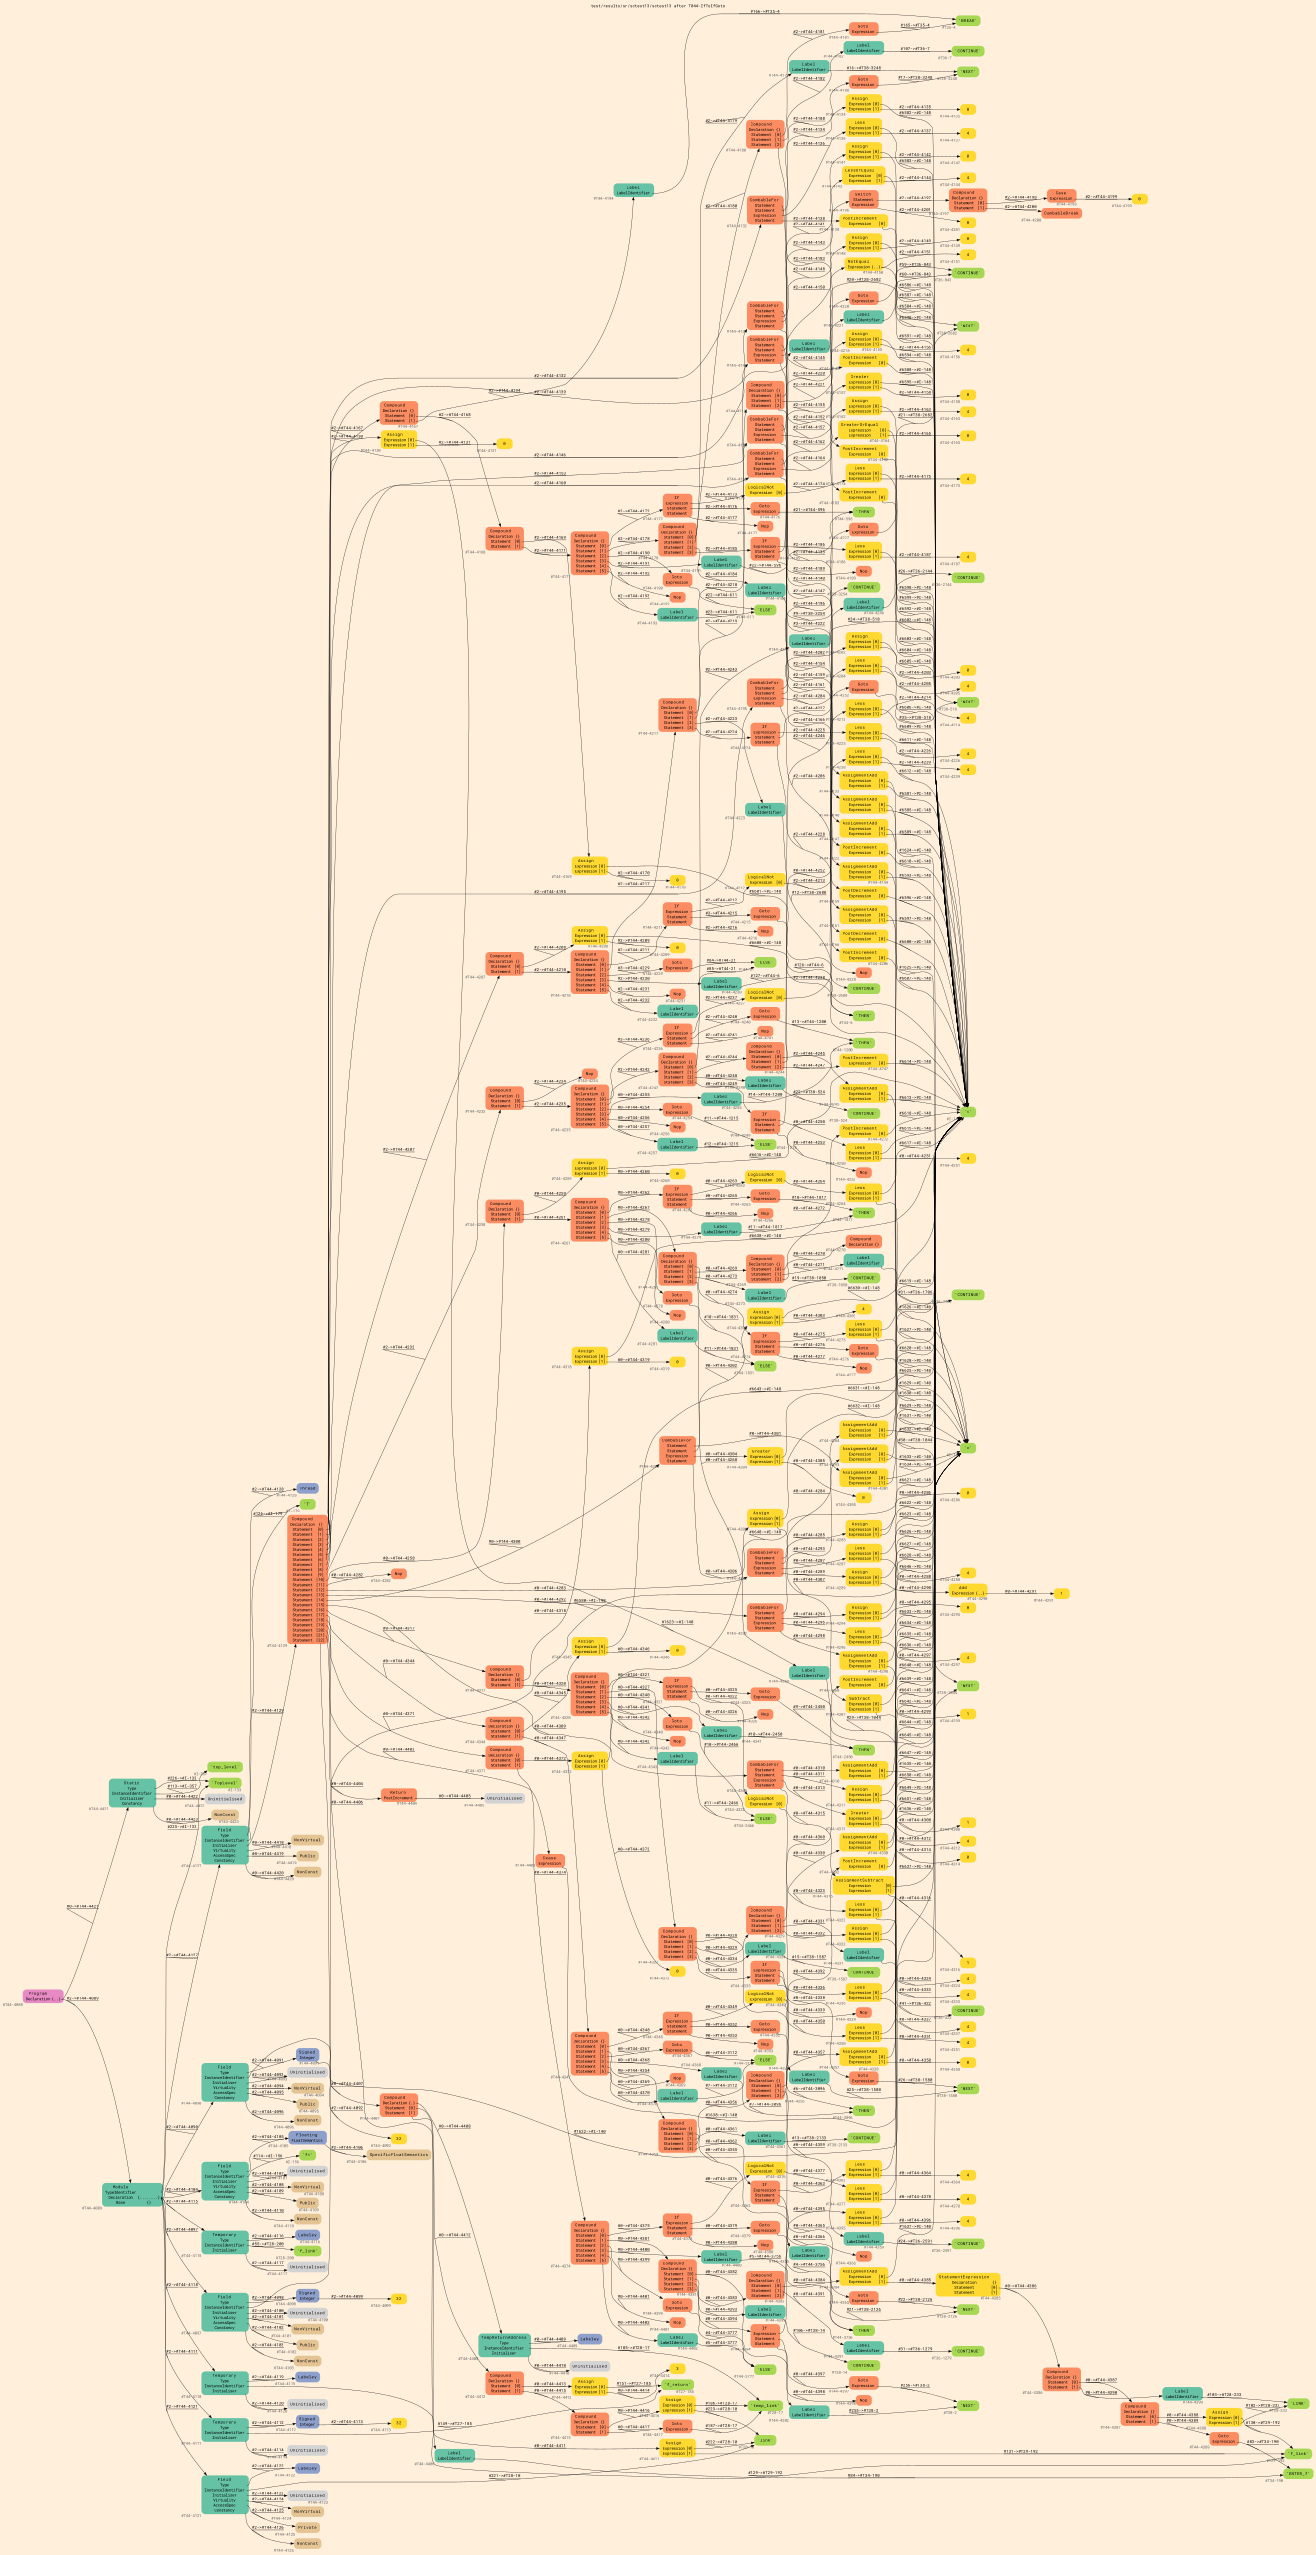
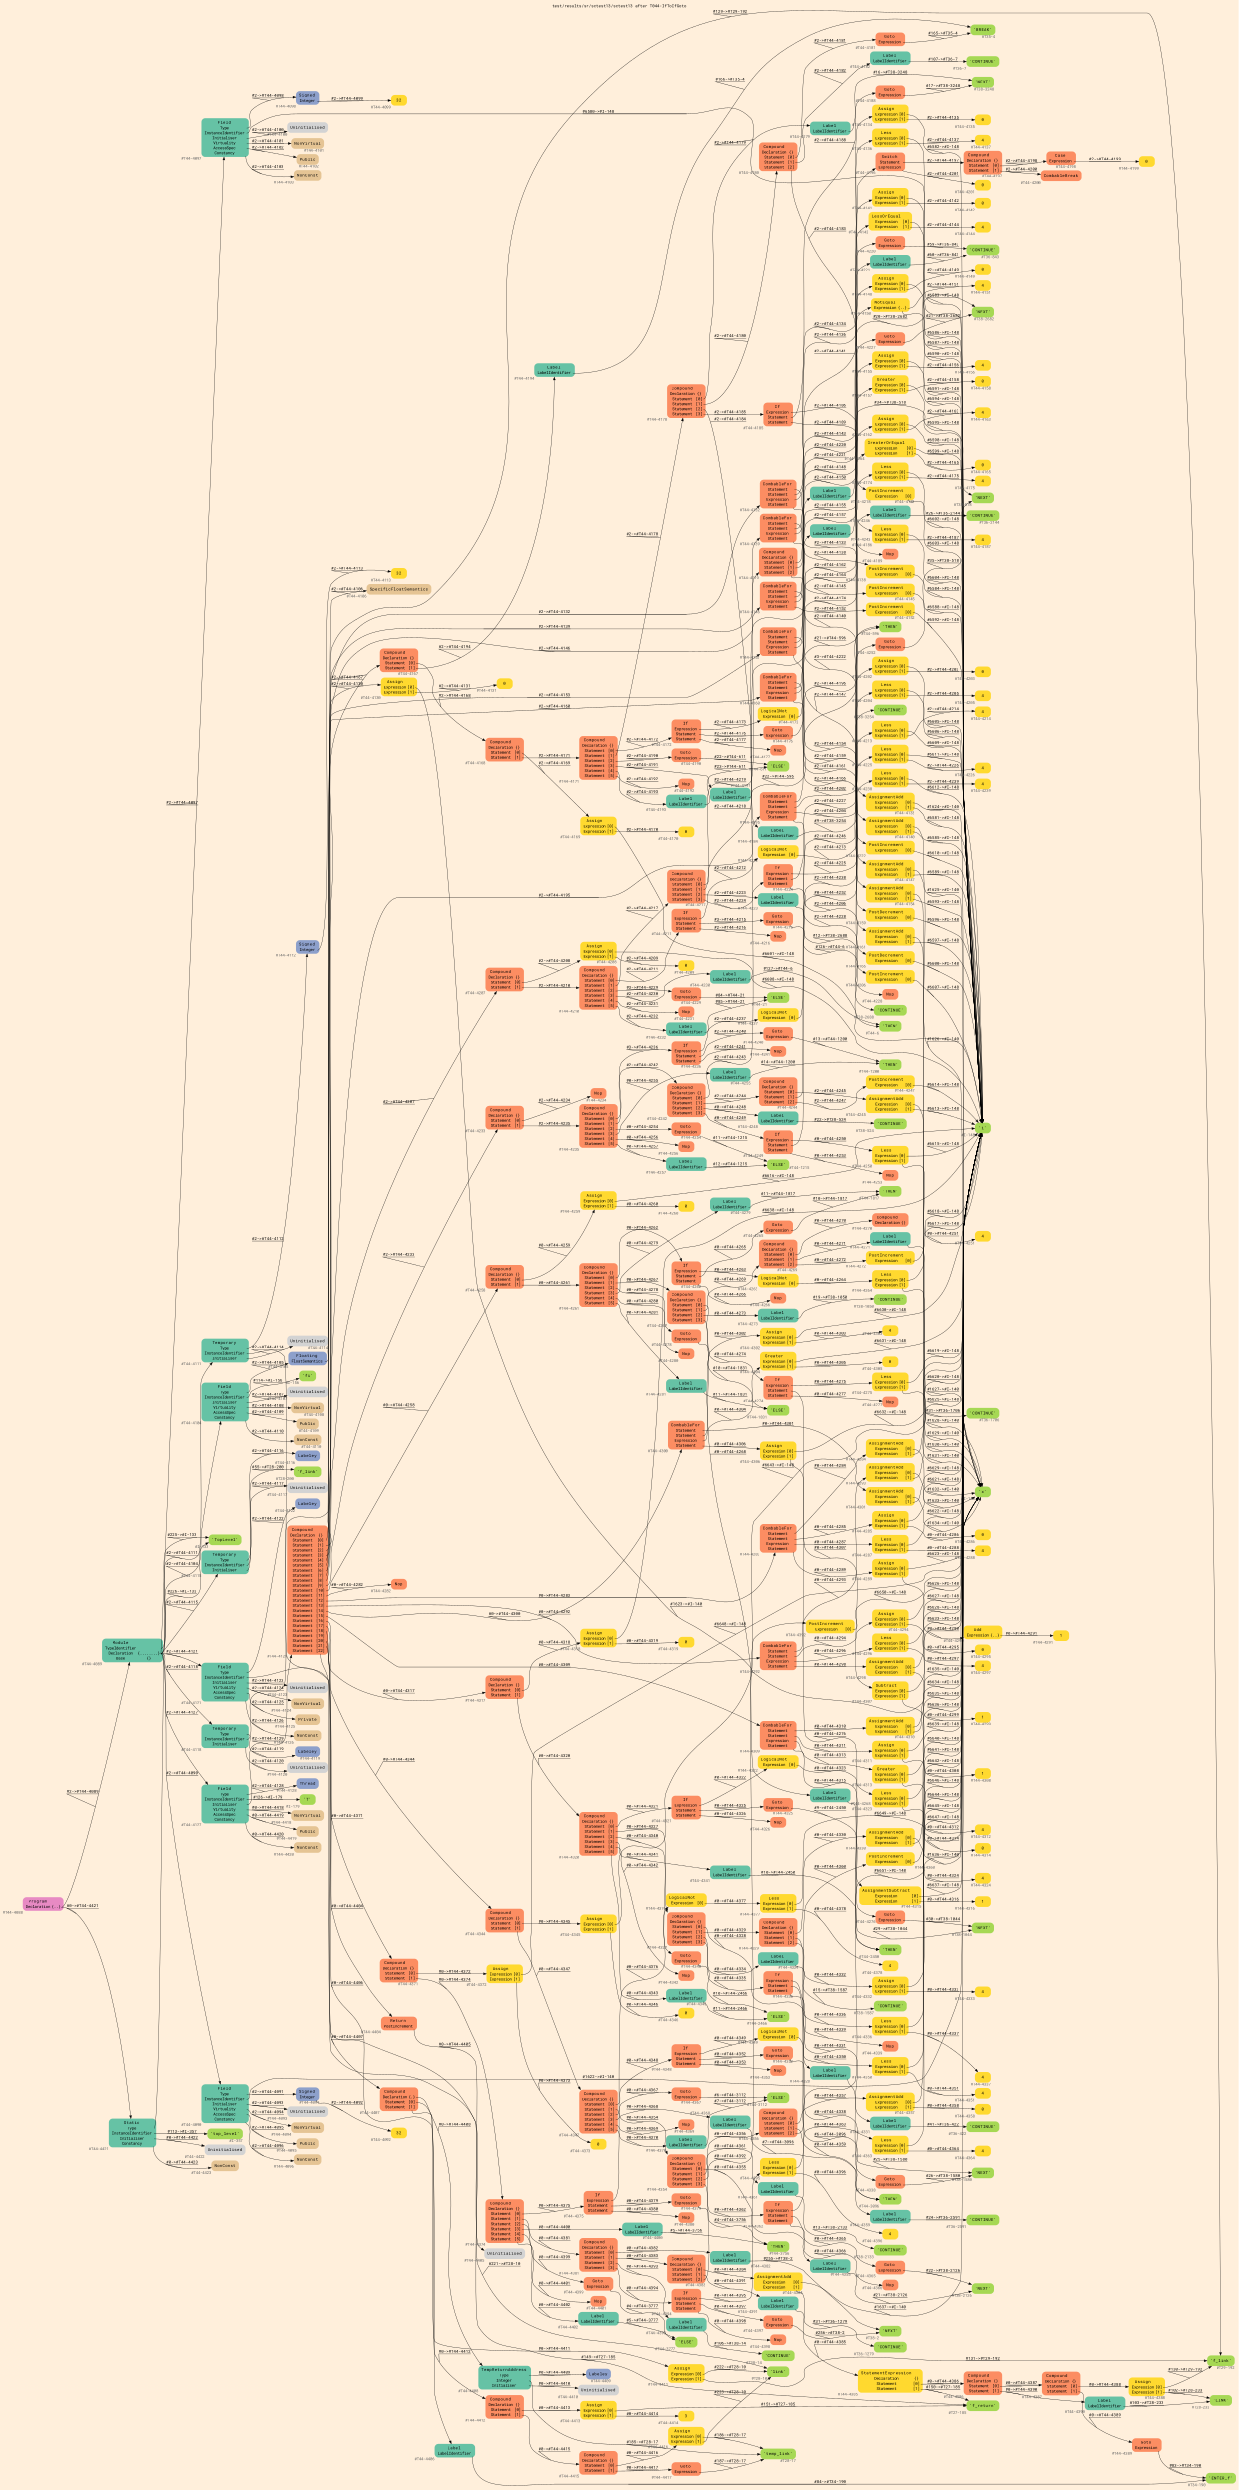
node "Cease": removed
node "TempReturnAddress": text "InstanceIdentifier" -> "Integer"
edge "StatementExpression" -> "'f_return'": added, label "#150->#T27-185"
